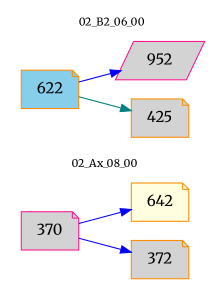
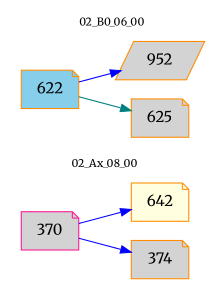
cluster "02_B2_06_00": label "02_B2_06_00" -> "02_B0_06_00"
node "952": color deeppink -> darkorange
node "425": label "425" -> "625"
node "372": label "372" -> "374"
